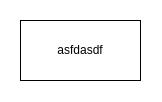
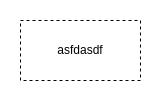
node "asfdasdf": style solid -> dashed
